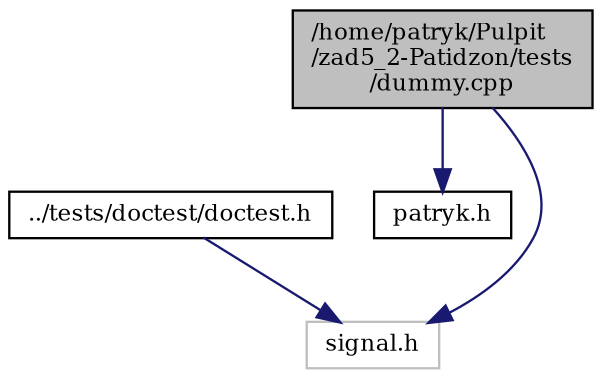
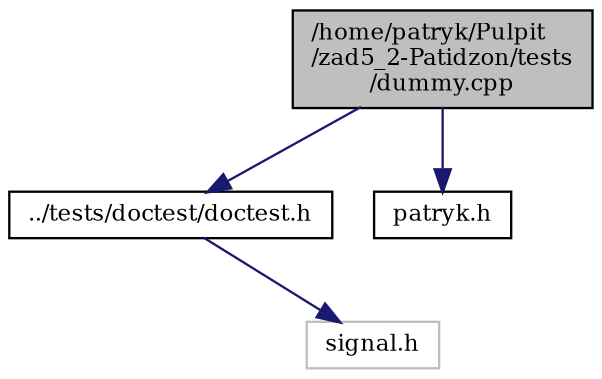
edge "/home/patryk/Pulpit /zad5_2-Patidzon/tests /dummy.cpp" -> "signal.h": now "/home/patryk/Pulpit /zad5_2-Patidzon/tests /dummy.cpp" -> "../tests/doctest/doctest.h"
